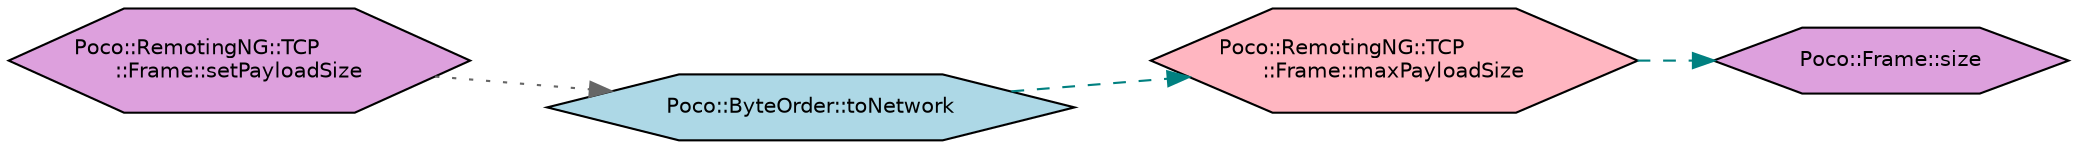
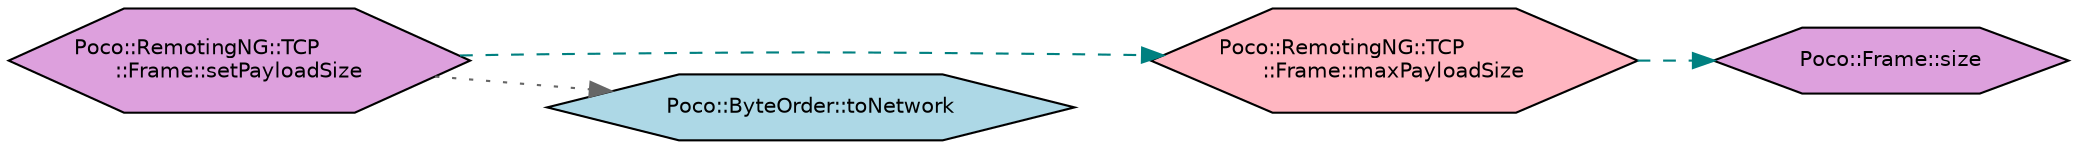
edge "Poco::ByteOrder::toNetwork" -> "Poco::RemotingNG::TCP ::Frame::maxPayloadSize": now "Poco::RemotingNG::TCP ::Frame::setPayloadSize" -> "Poco::RemotingNG::TCP ::Frame::maxPayloadSize"
